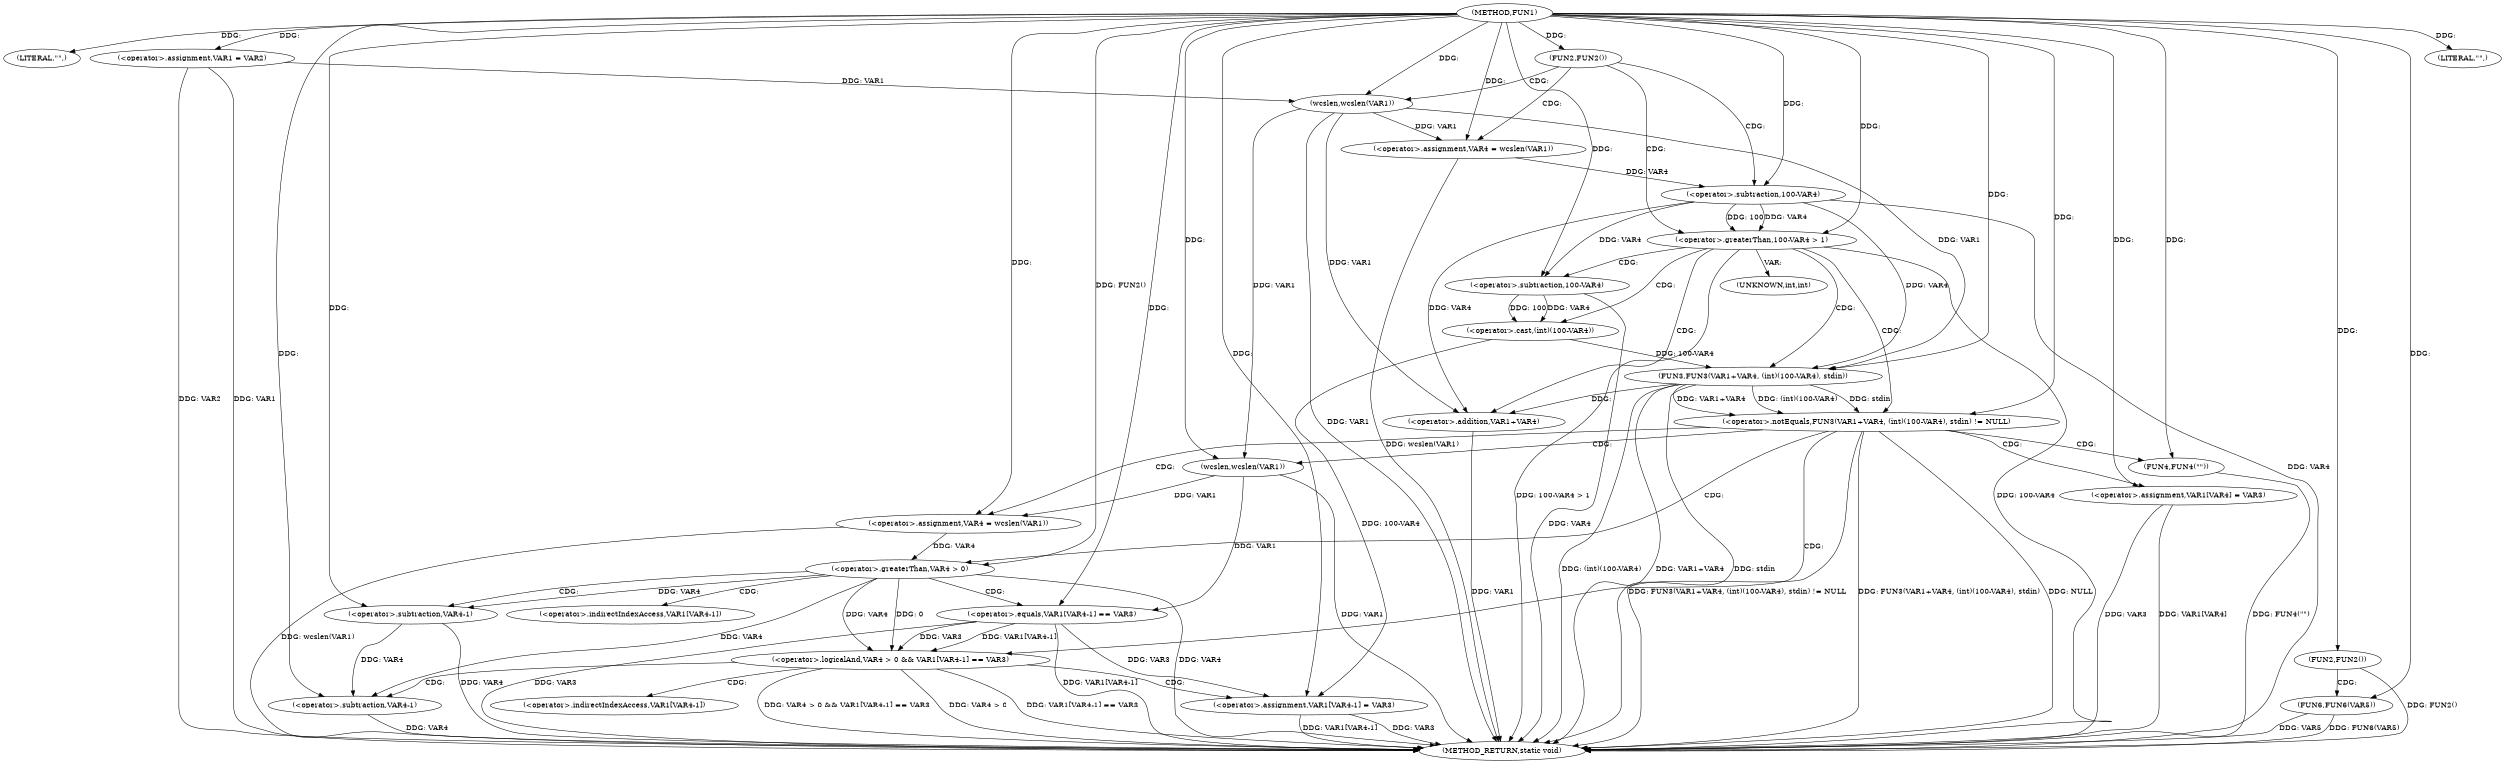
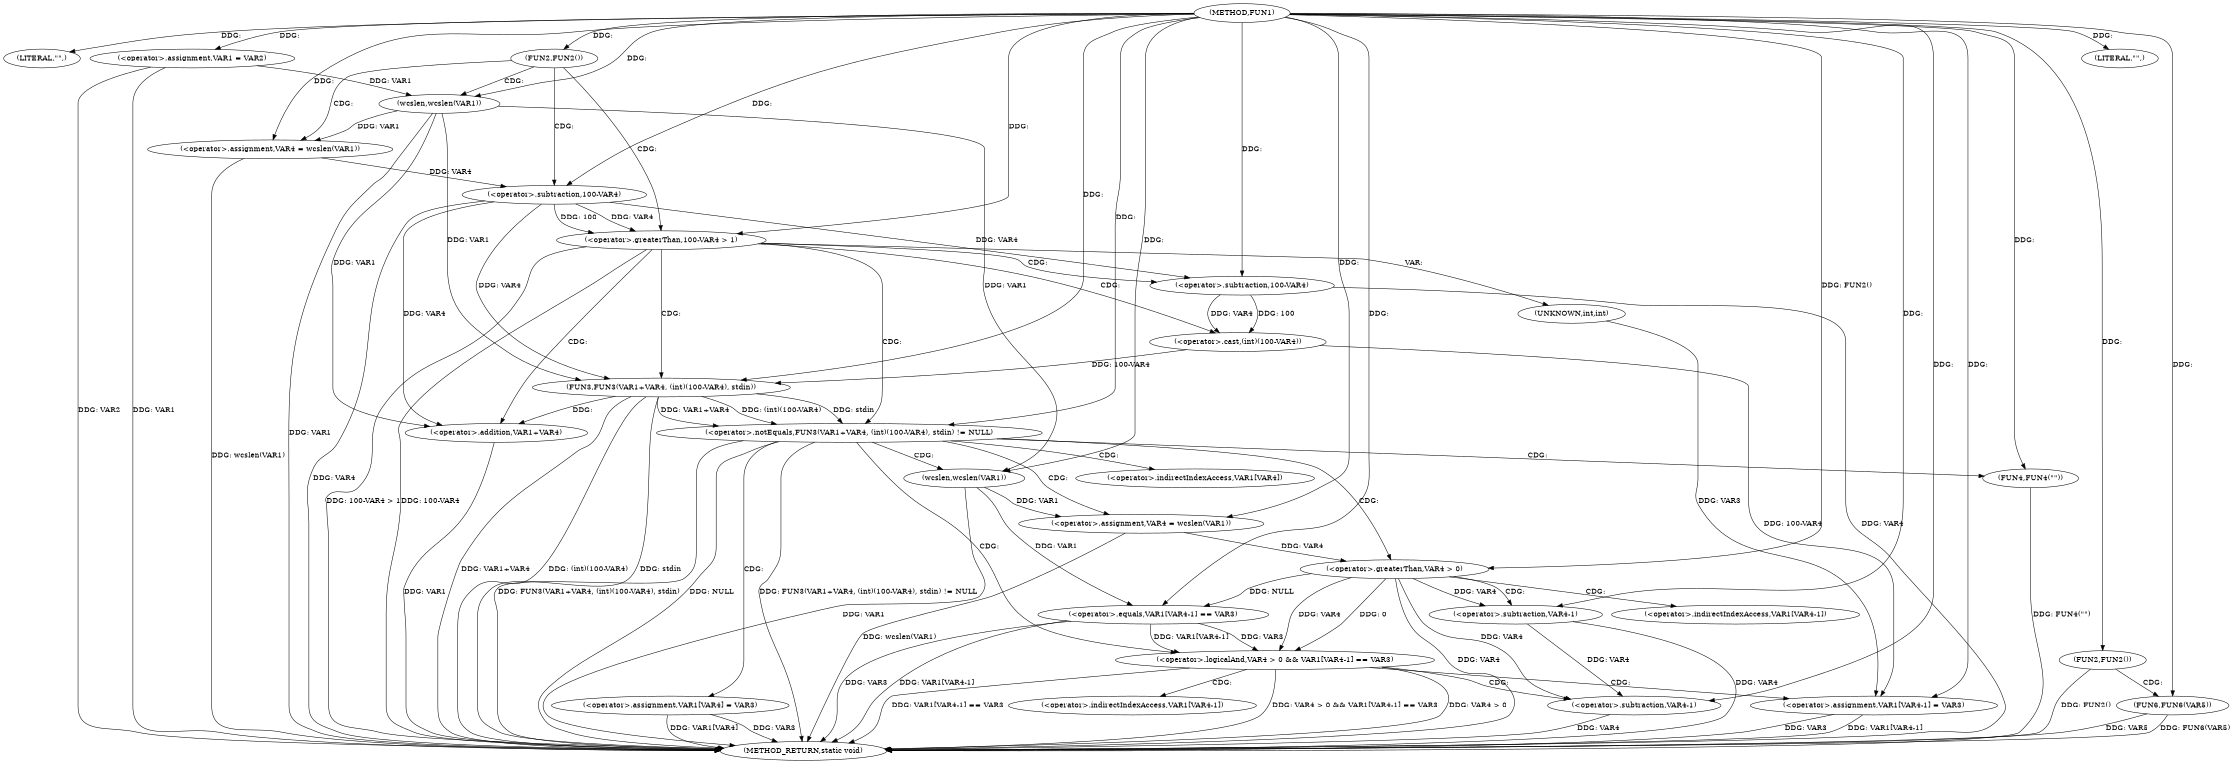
edge "(METHOD,FUN1)" -> "(<operator>.assignment,VAR1[VAR4] = VAR3)": removed, label "DDG:"
node "(<operator>.indirectIndexAccess,VAR1[VAR4])": added
edge "(<operator>.greaterThan,VAR4 > 0)" -> "(<operator>.equals,VAR1[VAR4-1] == VAR3)": label "CDG: " -> "DDG: NULL"
edge "(<operator>.equals,VAR1[VAR4-1] == VAR3)" -> "(<operator>.assignment,VAR1[VAR4-1] = VAR3)": now "(UNKNOWN,int,int)" -> "(<operator>.assignment,VAR1[VAR4-1] = VAR3)"
